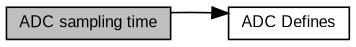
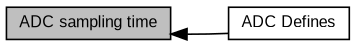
edge "ADC sampling time" -> "ADC Defines": reversed
